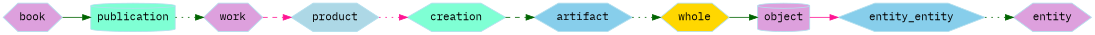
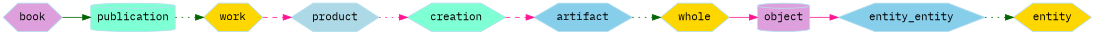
node "work": fillcolor plum -> gold
edge "creation" -> "artifact": color darkgreen -> deeppink
edge "whole" -> "object": color darkgreen -> deeppink
node "entity": fillcolor plum -> gold
